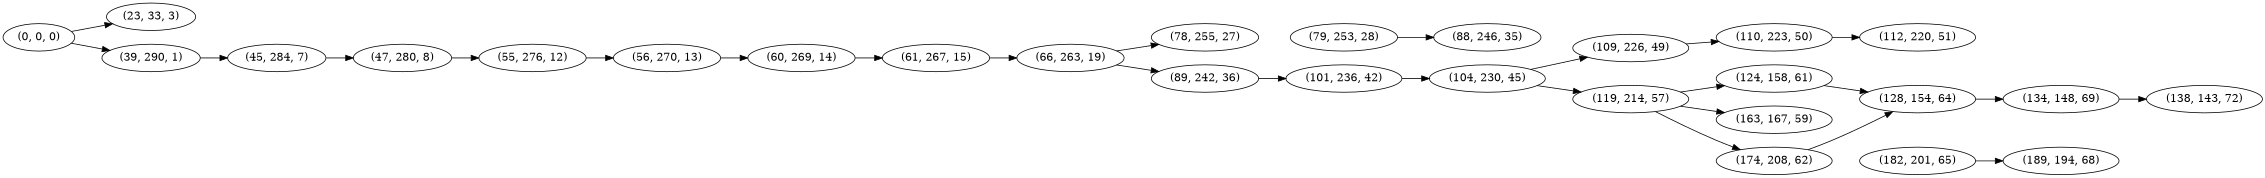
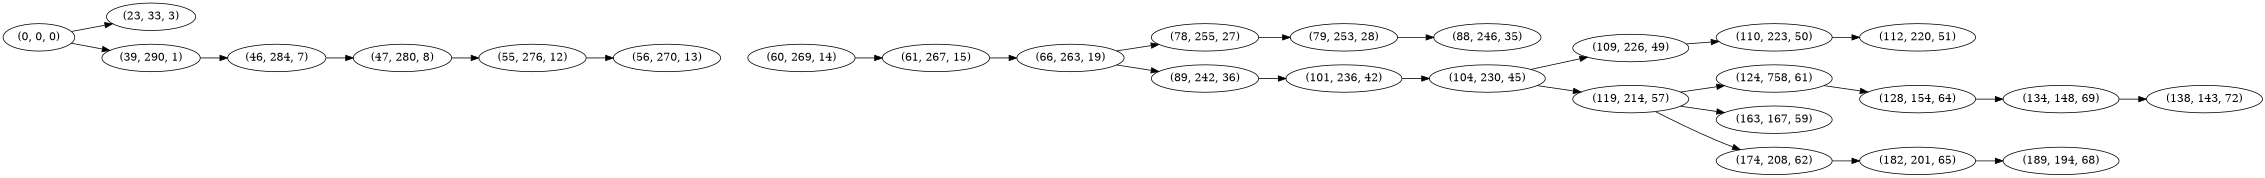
edge "(78, 255, 27)" -> "(79, 253, 28)": added
node "(45, 284, 7)": label "(45, 284, 7)" -> "(46, 284, 7)"
edge "(56, 270, 13)" -> "(60, 269, 14)": removed
node "(124, 158, 61)": label "(124, 158, 61)" -> "(124, 758, 61)"
edge "(174, 208, 62)" -> "(128, 154, 64)": now "(174, 208, 62)" -> "(182, 201, 65)"
